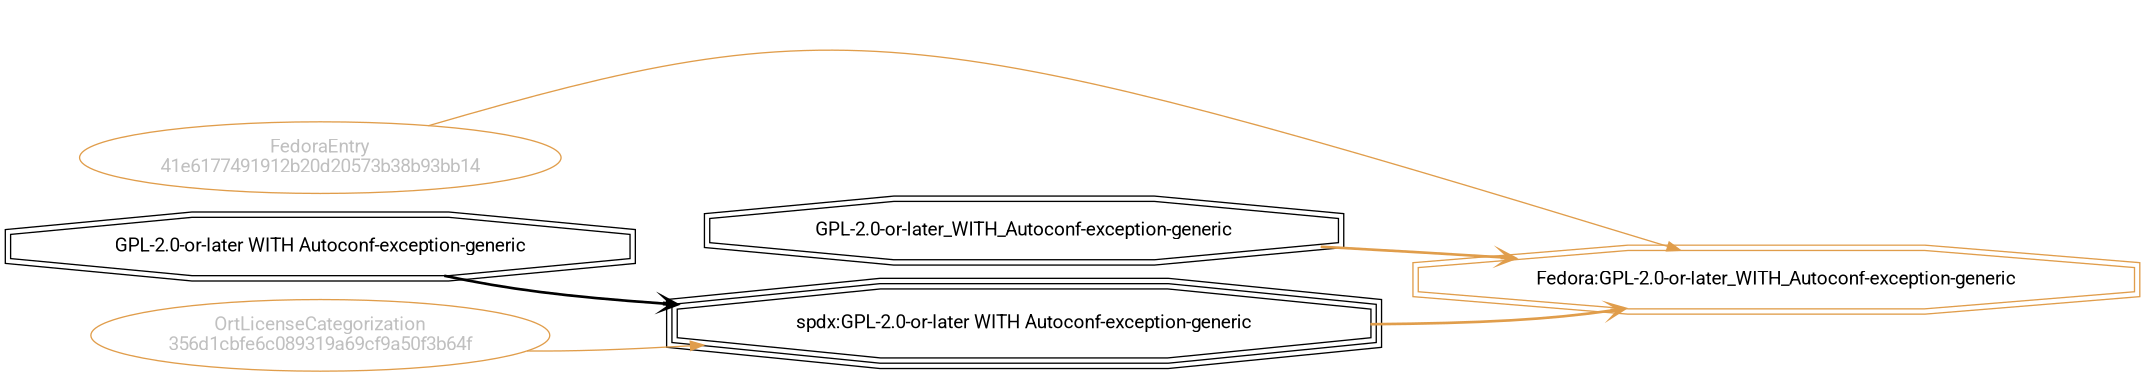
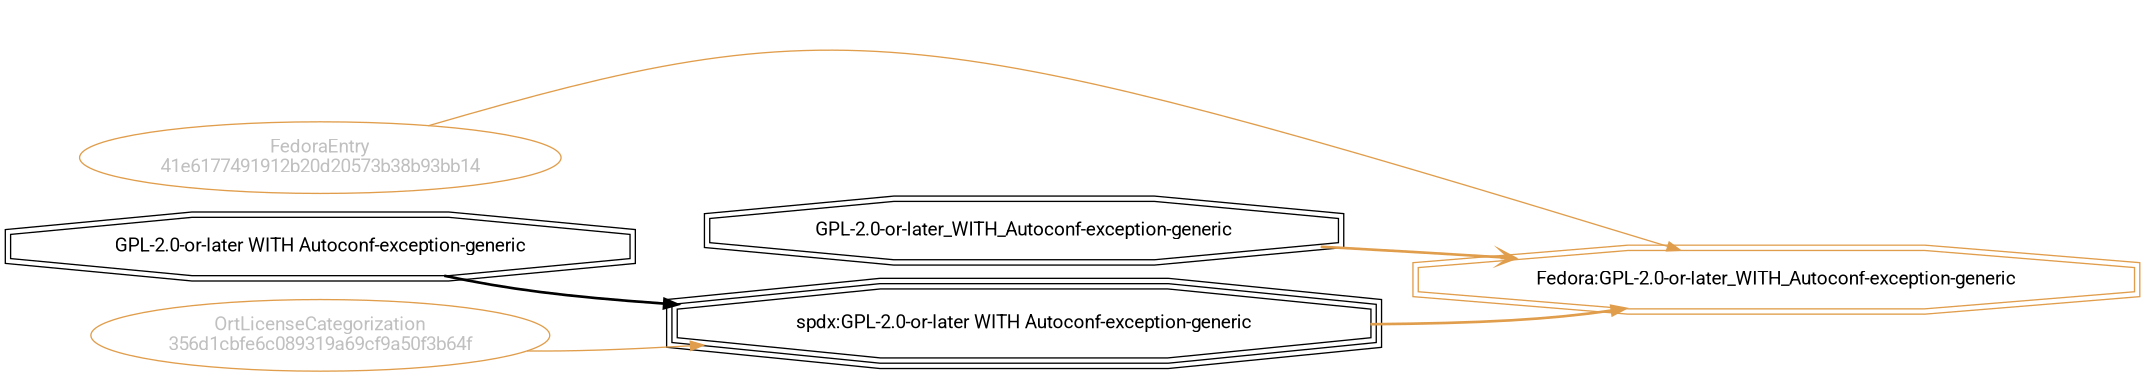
edge "GPL-2.0-or-later WITH Autoconf-exception-generic" -> "spdx:GPL-2.0-or-later WITH Autoconf-exception-generic": arrowhead vee -> normal
edge "spdx:GPL-2.0-or-later WITH Autoconf-exception-generic" -> "Fedora:GPL-2.0-or-later_WITH_Autoconf-exception-generic": arrowhead vee -> normal
